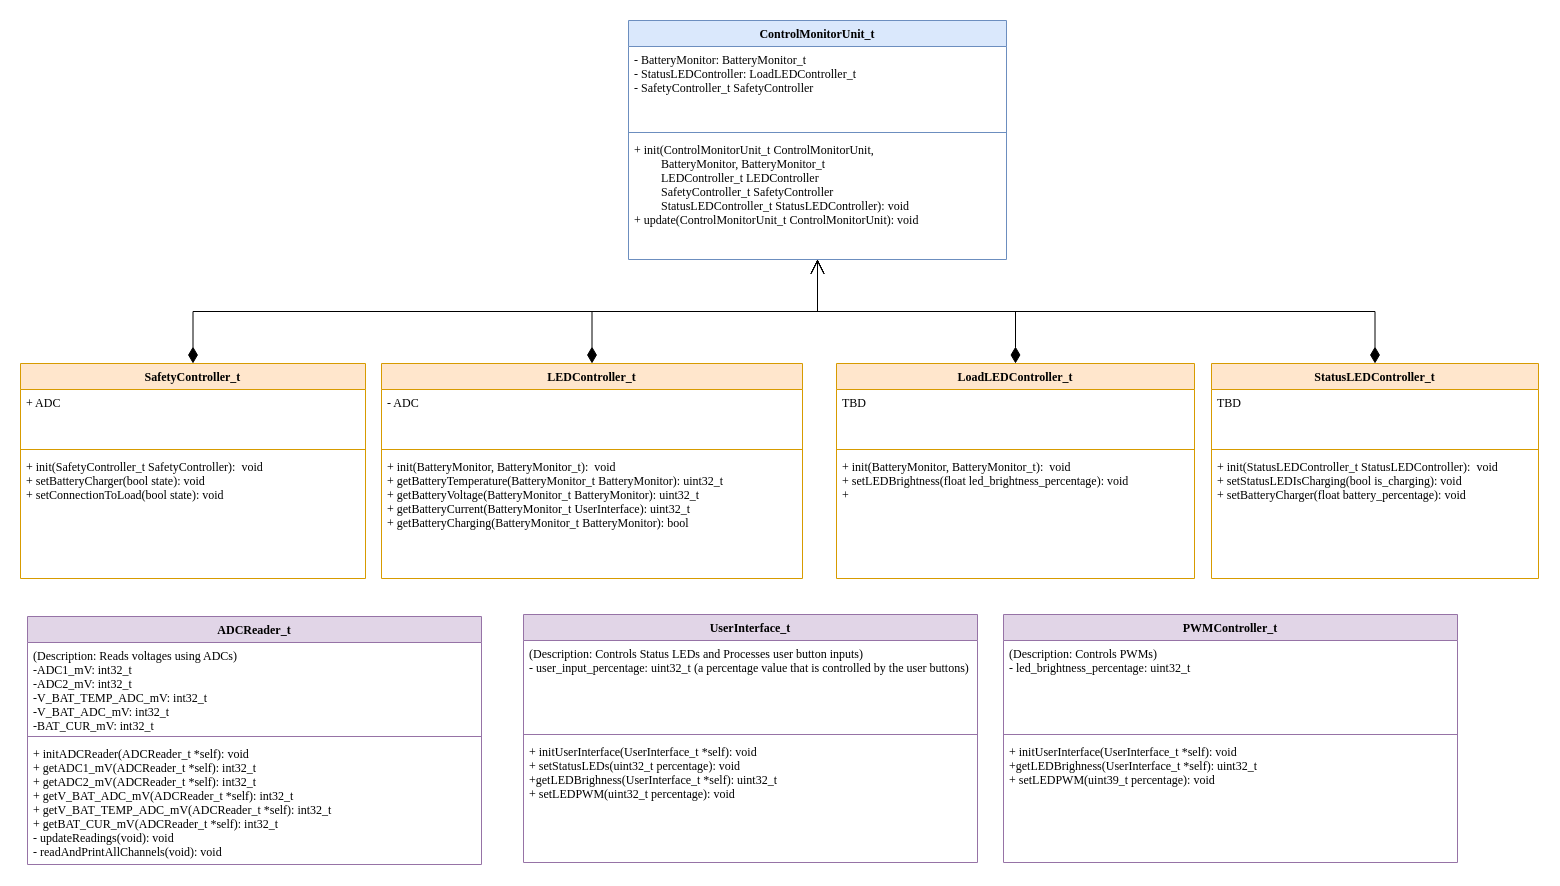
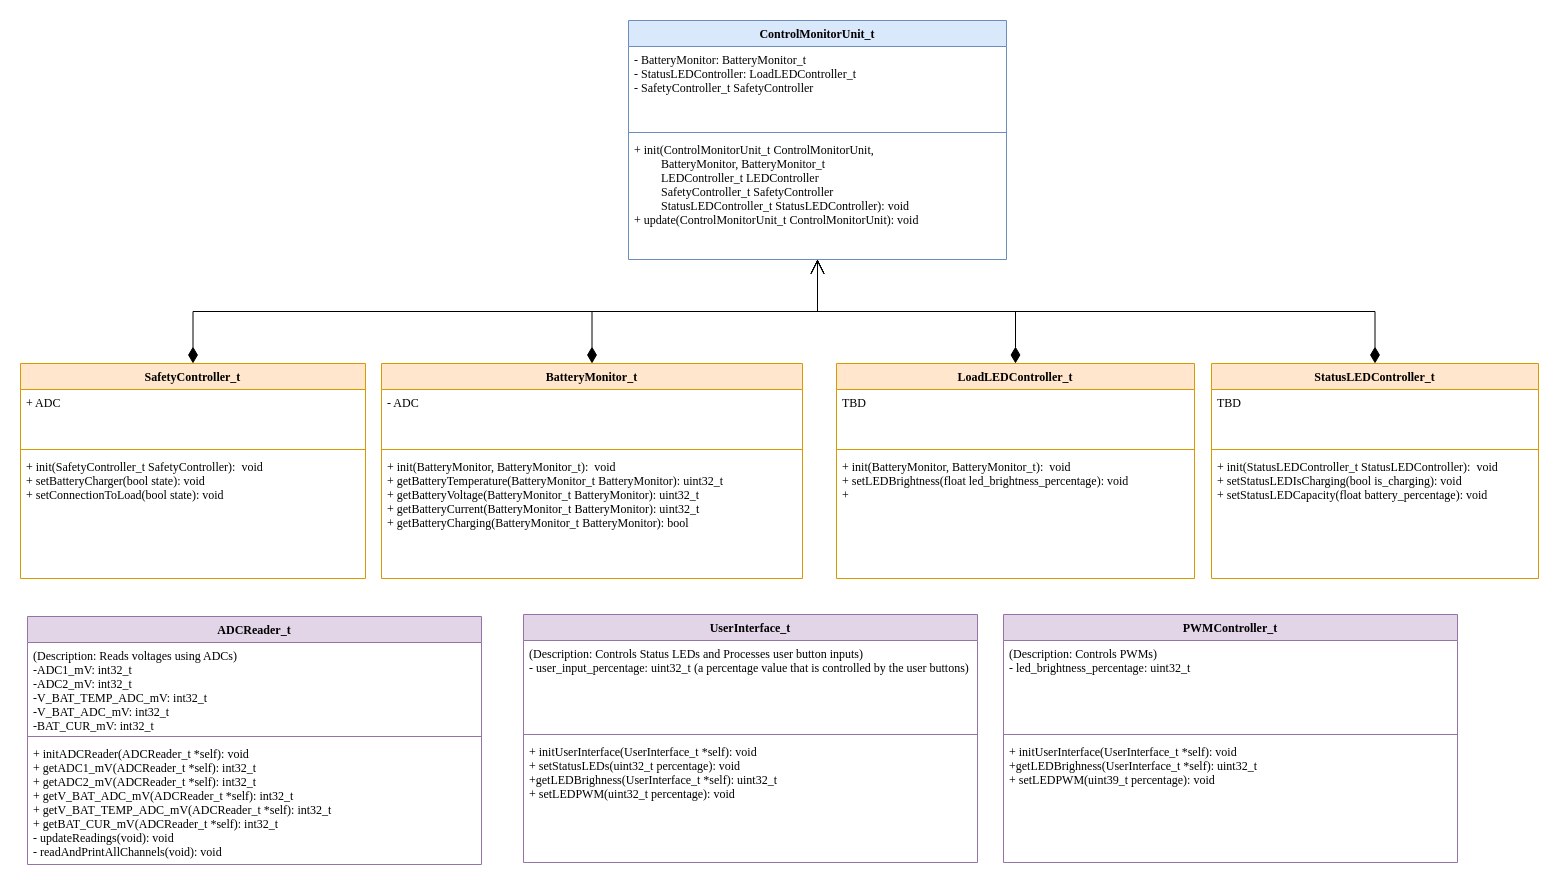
node "LEDController_t": label "LEDController_t" -> "BatteryMonitor_t"
node "+ init(BatteryMonitor, BatteryMonitor_t): void + getBatteryTemperature(BatteryMonitor_t BatteryMonitor): uint32_t + getBatteryVoltage(BatteryMonitor_t BatteryMonitor): uint32_t + getBatteryCurrent(BatteryMonitor_t UserInterface): uint32_t + getBatteryCharging(BatteryMonitor_t BatteryMonitor): bool": label "+ init(BatteryMonitor, BatteryMonitor_t): void + getBatteryTemperature(BatteryMonitor_t BatteryMonitor): uint32_t + getBatteryVoltage(BatteryMonitor_t BatteryMonitor): uint32_t + getBatteryCurrent(BatteryMonitor_t UserInterface): uint32_t + getBatteryCharging(BatteryMonitor_t BatteryMonitor): bool" -> "+ init(BatteryMonitor, BatteryMonitor_t): void + getBatteryTemperature(BatteryMonitor_t BatteryMonitor): uint32_t + getBatteryVoltage(BatteryMonitor_t BatteryMonitor): uint32_t + getBatteryCurrent(BatteryMonitor_t BatteryMonitor): uint32_t + getBatteryCharging(BatteryMonitor_t BatteryMonitor): bool"
node "+ init(StatusLEDController_t StatusLEDController): void + setStatusLEDIsCharging(bool is_charging): void + setBatteryCharger(float battery_percentage): void": label "+ init(StatusLEDController_t StatusLEDController): void + setStatusLEDIsCharging(bool is_charging): void + setBatteryCharger(float battery_percentage): void" -> "+ init(StatusLEDController_t StatusLEDController): void + setStatusLEDIsCharging(bool is_charging): void + setStatusLEDCapacity(float battery_percentage): void"
